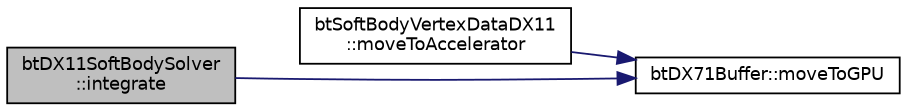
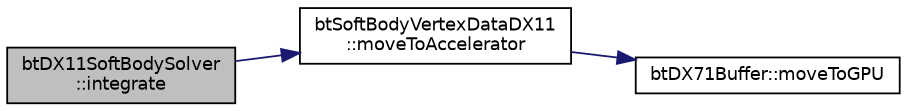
edge "btDX11SoftBodySolver ::integrate" -> "btDX71Buffer::moveToGPU": now "btDX11SoftBodySolver ::integrate" -> "btSoftBodyVertexDataDX11 ::moveToAccelerator"
